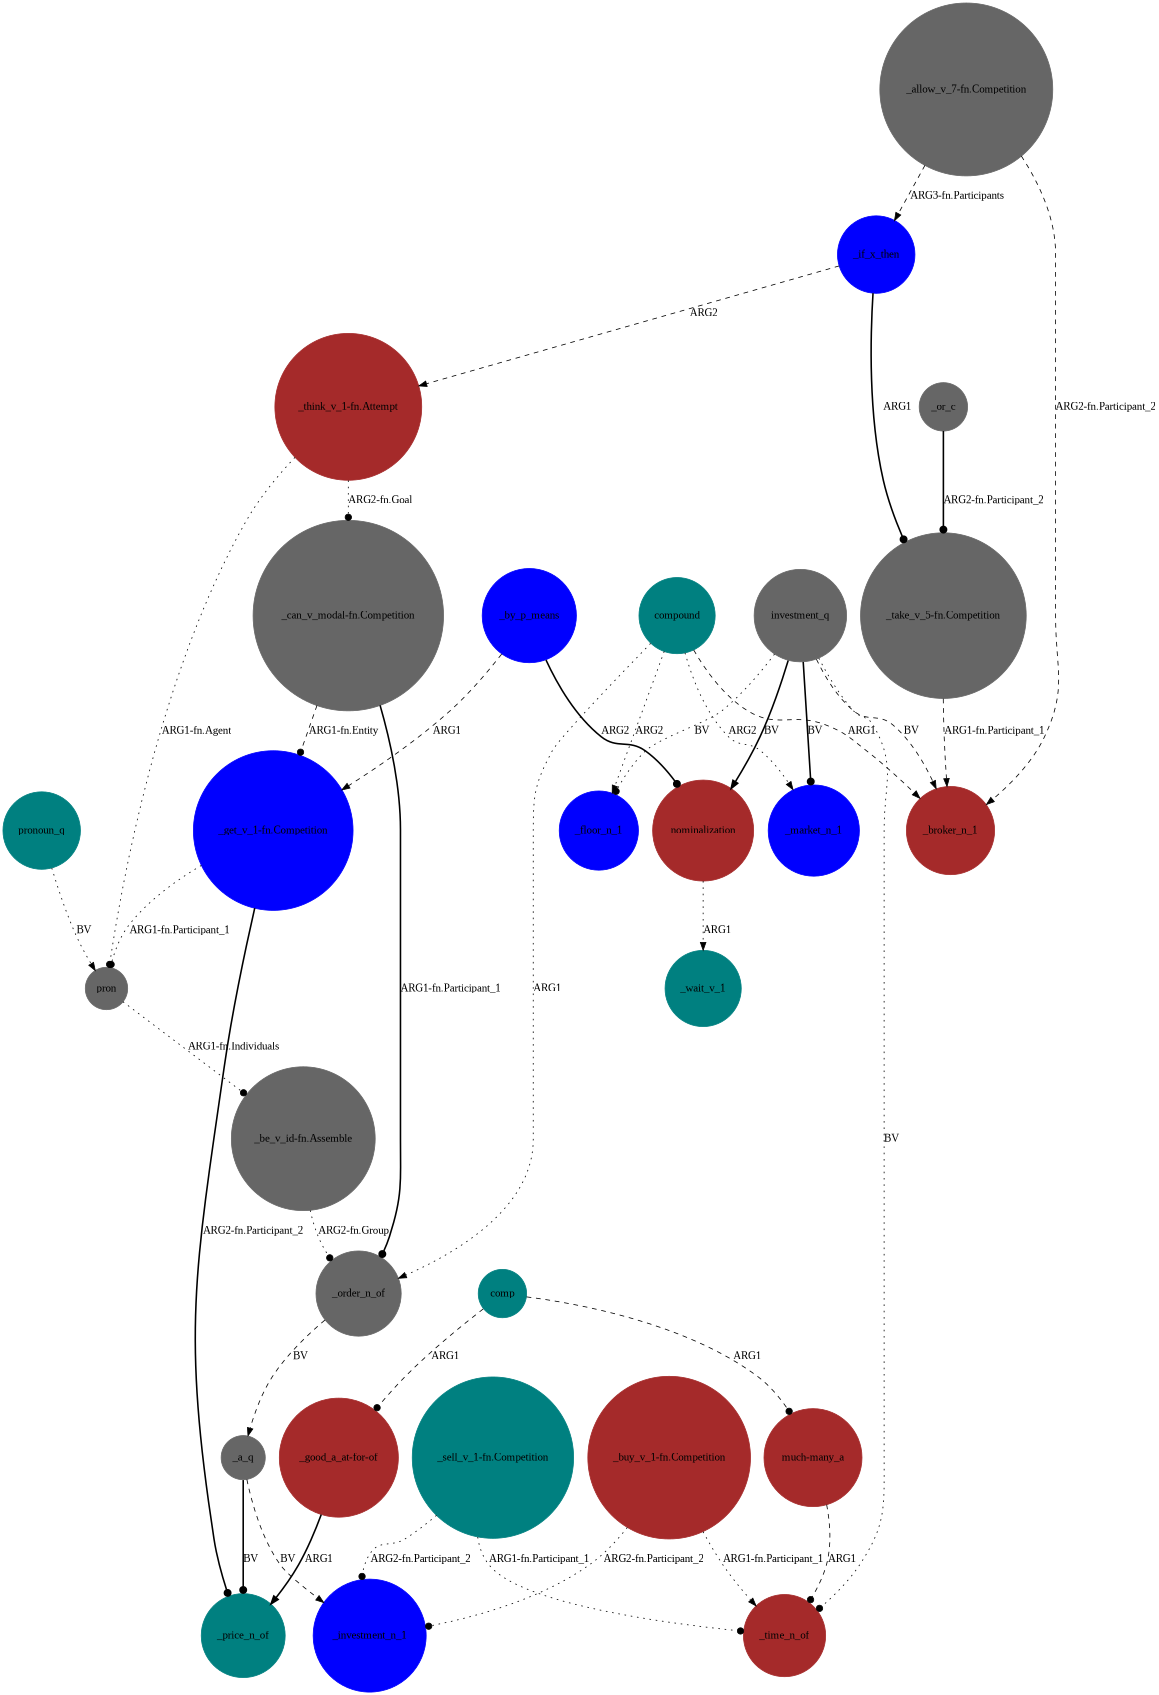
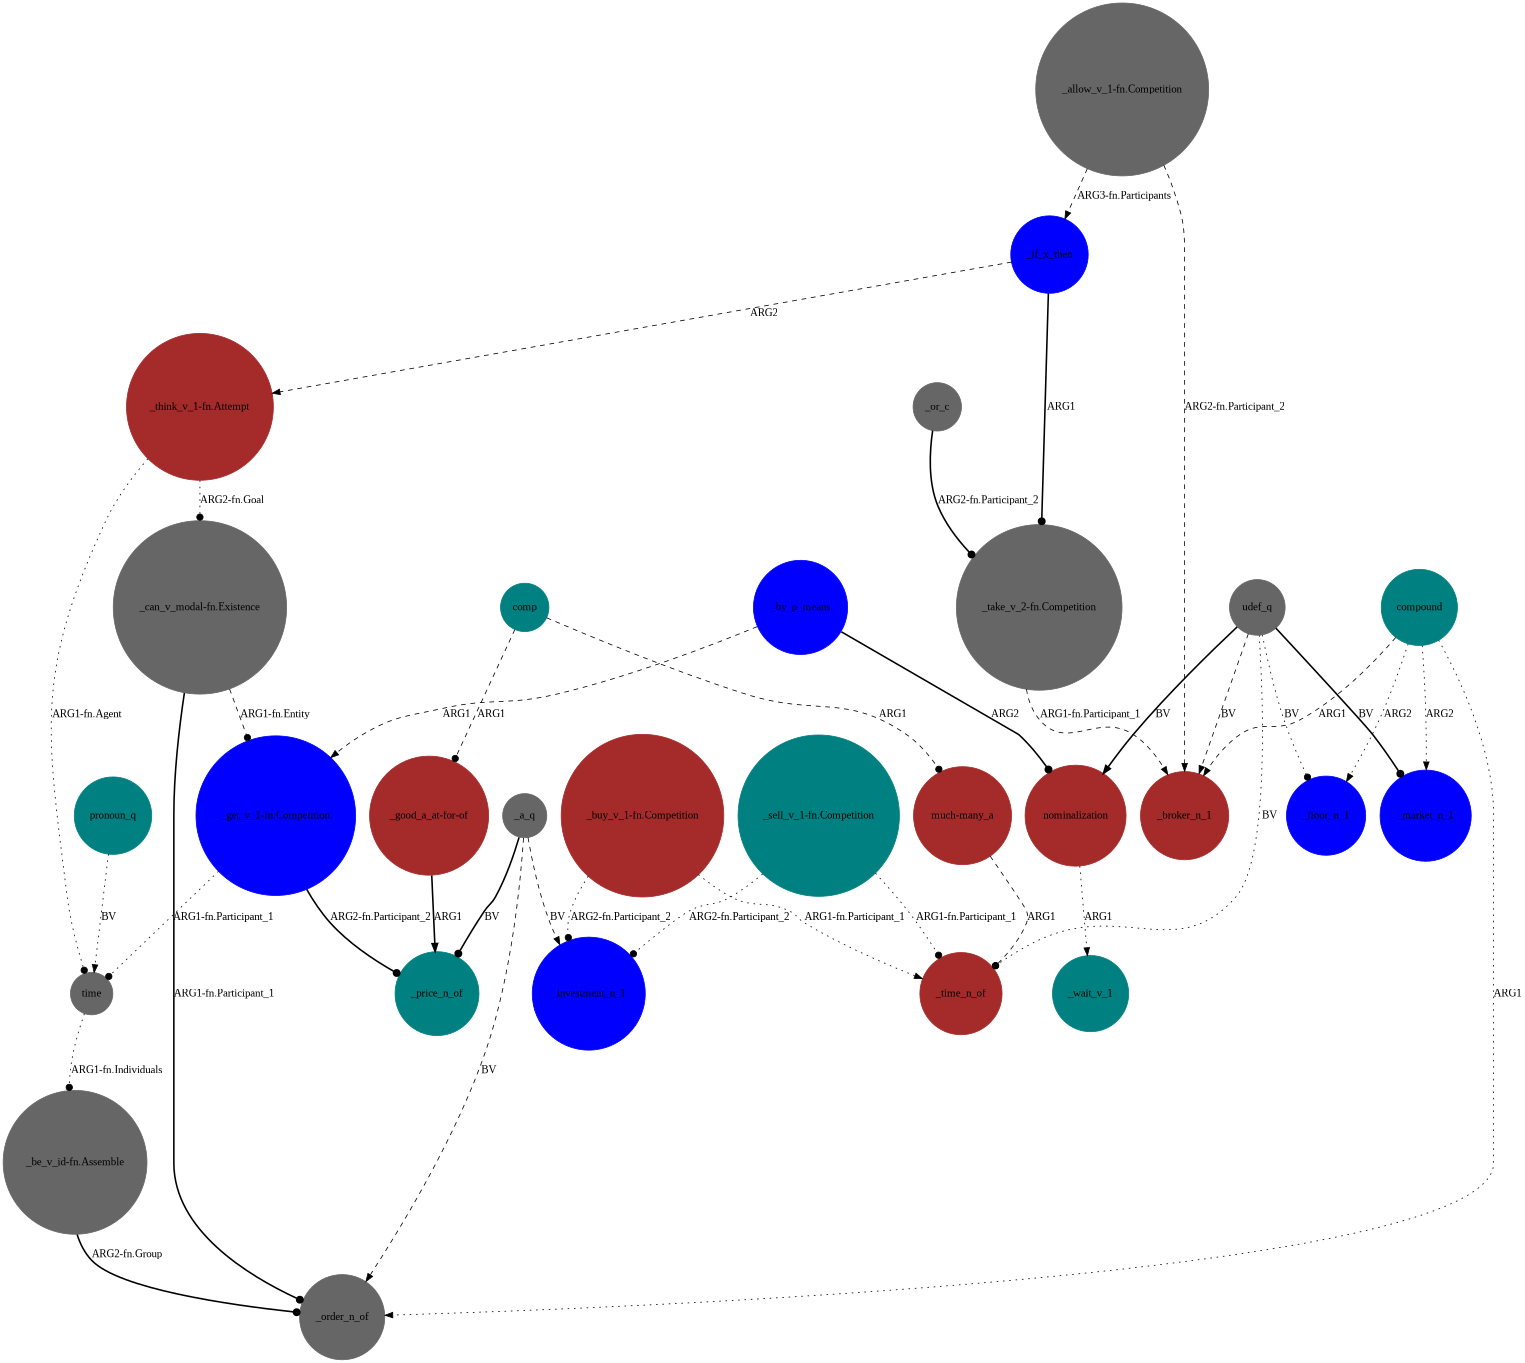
node "_allow_v_7-fn.Competition": label "_allow_v_7-fn.Competition" -> "_allow_v_1-fn.Competition"
node "_can_v_modal-fn.Competition": label "_can_v_modal-fn.Competition" -> "_can_v_modal-fn.Existence"
node "investment_q": label "investment_q" -> "udef_q"
node "_take_v_5-fn.Competition": label "_take_v_5-fn.Competition" -> "_take_v_2-fn.Competition"
node "pron": label "pron" -> "time"
edge "_be_v_id-fn.Assemble" -> "_order_n_of": style dotted -> bold
edge "_order_n_of" -> "_a_q": reversed
